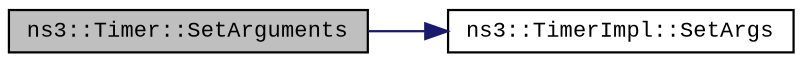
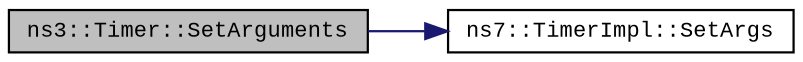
node "ns3::TimerImpl::SetArgs": label "ns3::TimerImpl::SetArgs" -> "ns7::TimerImpl::SetArgs"
